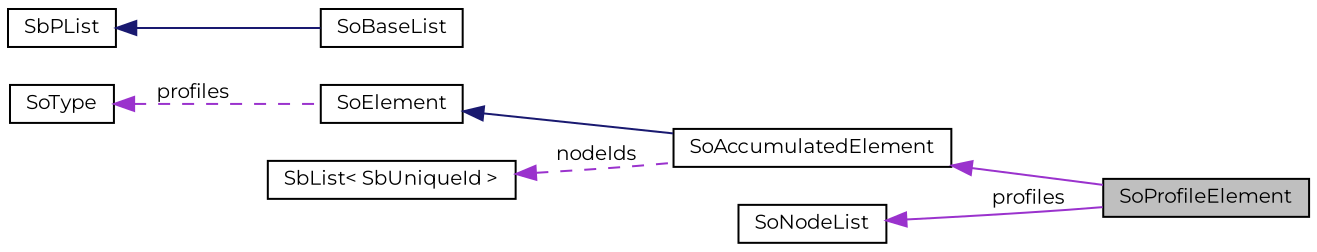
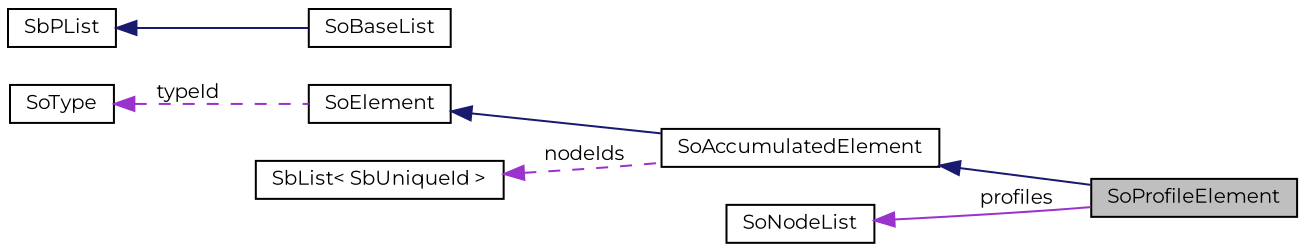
edge "SoElement" -> "SoType": label " profiles" -> " typeId"
edge "SoProfileElement" -> "SoAccumulatedElement": color darkorchid3 -> midnightblue
